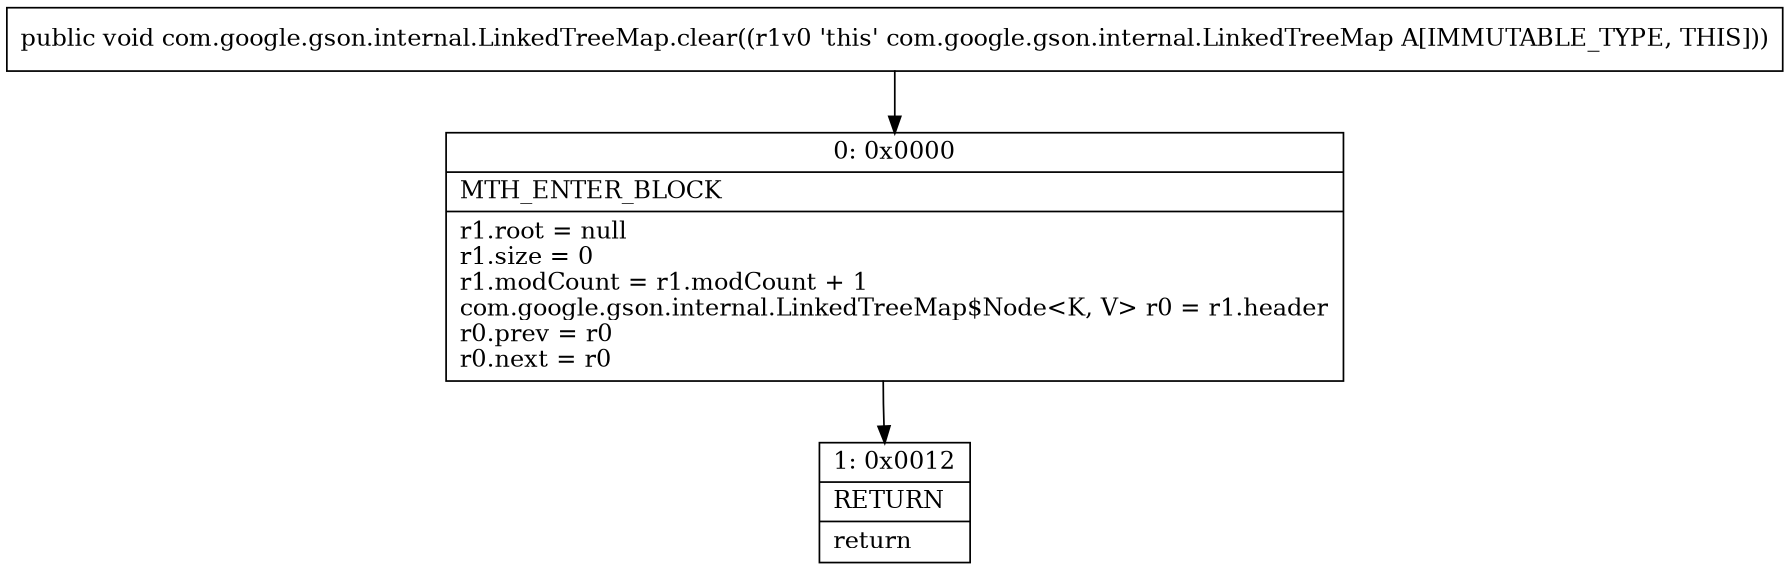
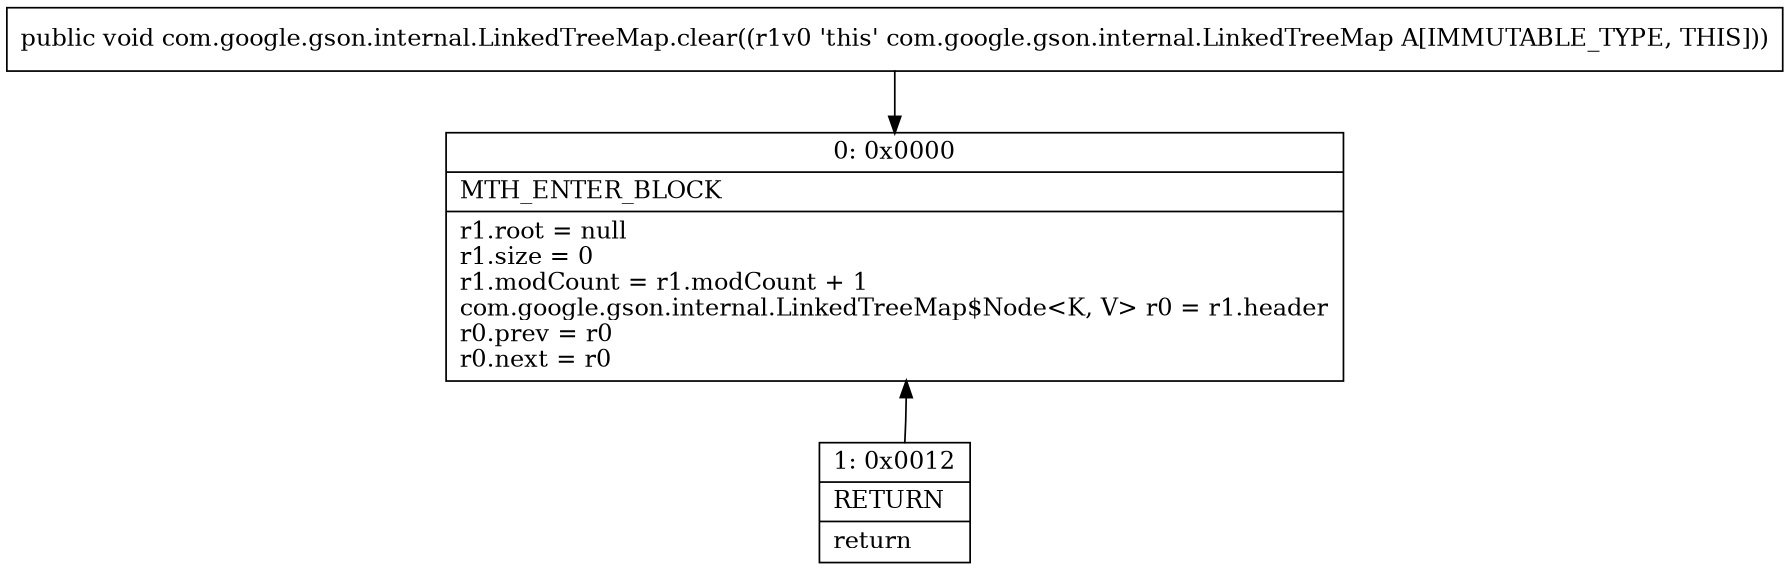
edge "0: 0x0000" -> "1: 0x0012": reversed
